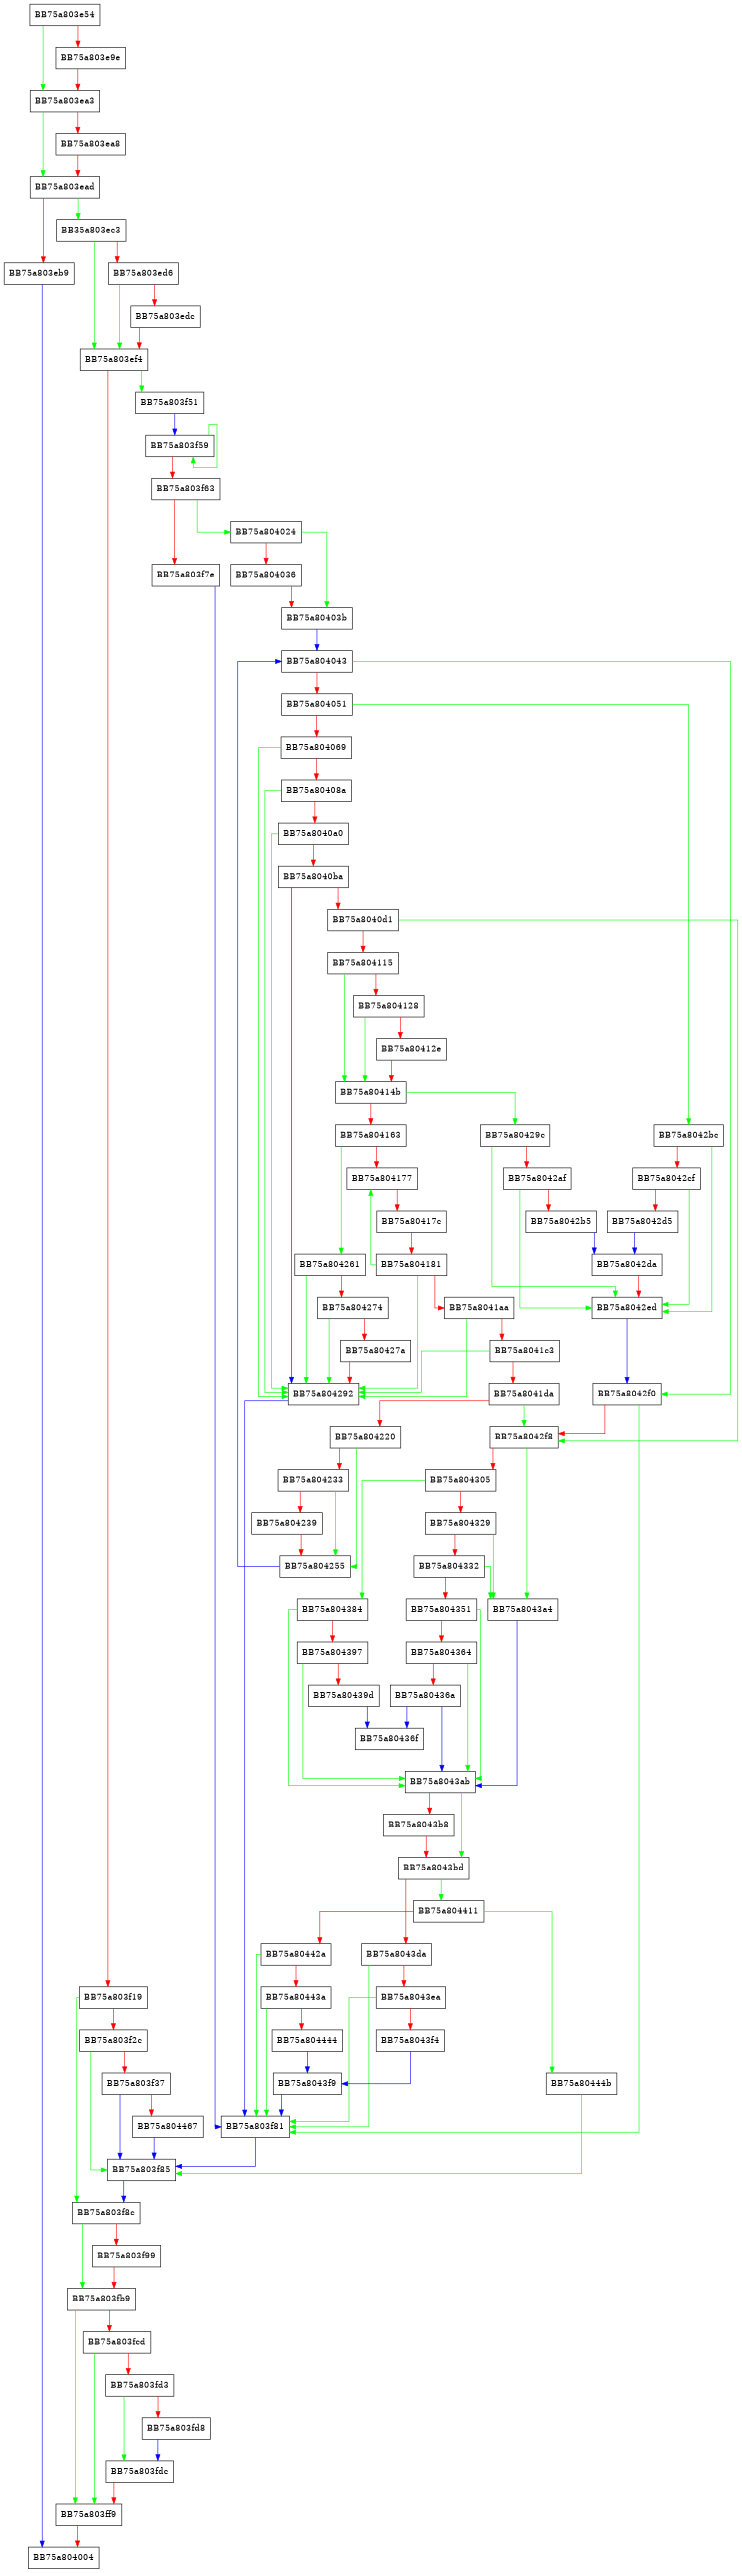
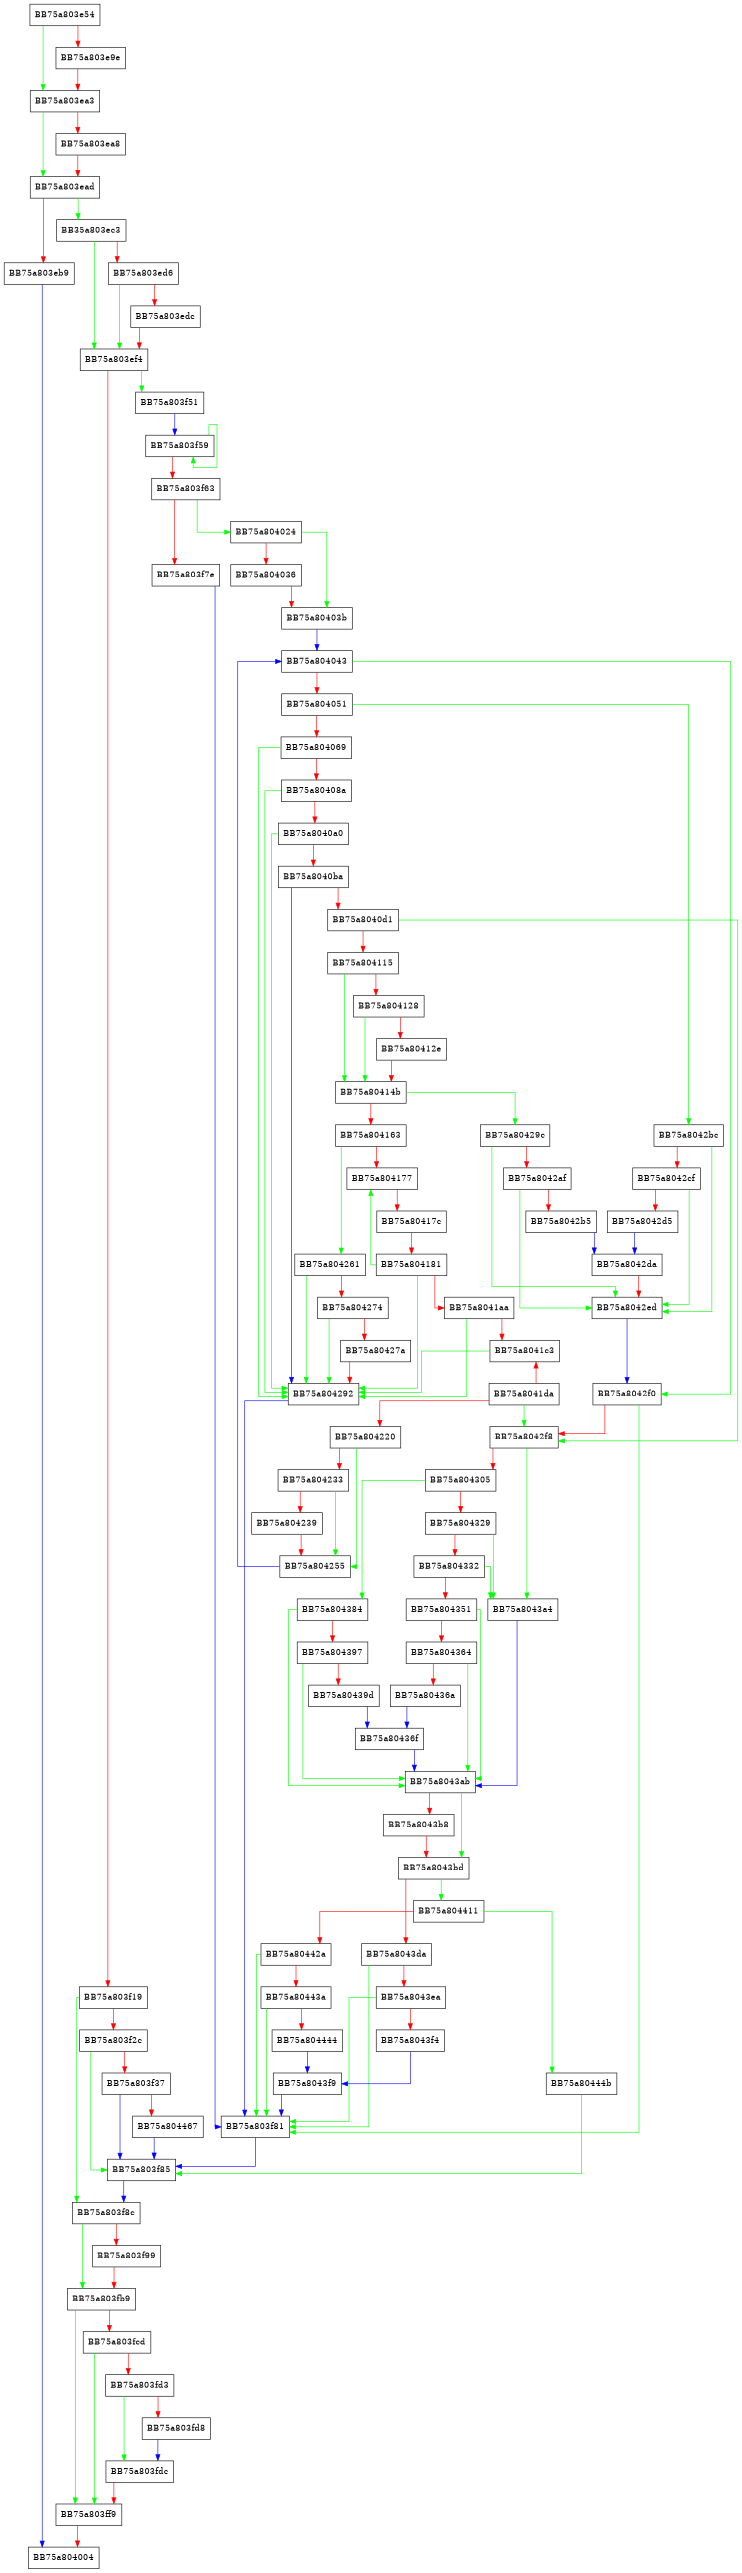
edge "BB75a8041c3" -> "BB75a8041da": reversed
edge "BB75a80436a" -> "BB75a8043ab": now "BB75a80436f" -> "BB75a8043ab"
